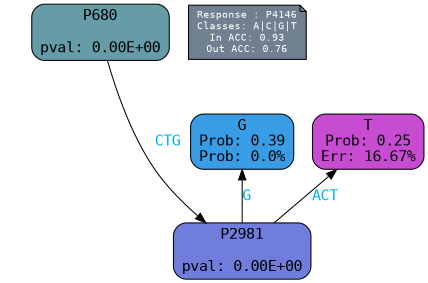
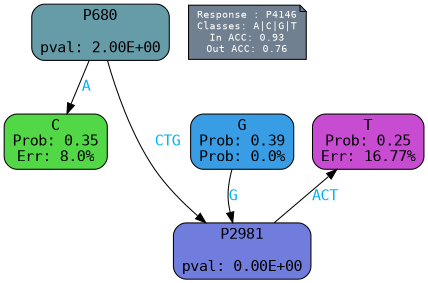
node "P680 pval: 0.00E+00": label "P680 pval: 0.00E+00" -> "P680 pval: 2.00E+00"
node "C Prob: 0.35 Err: 8.0%": added
node "T Prob: 0.25 Err: 16.67%": label "T Prob: 0.25 Err: 16.67%" -> "T Prob: 0.25 Err: 16.77%"
edge "P2981 pval: 0.00E+00" -> "G Prob: 0.39 Prob: 0.0%": reversed
